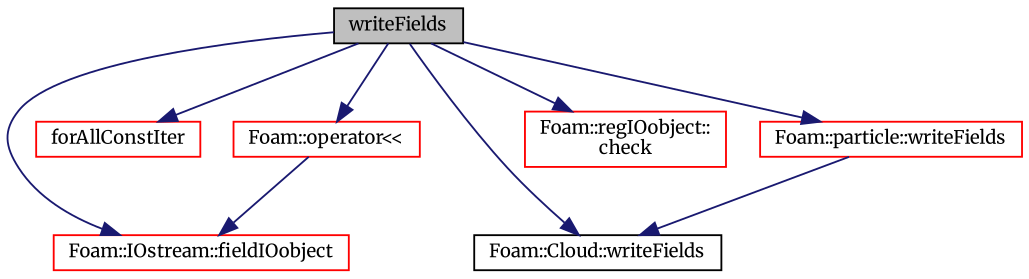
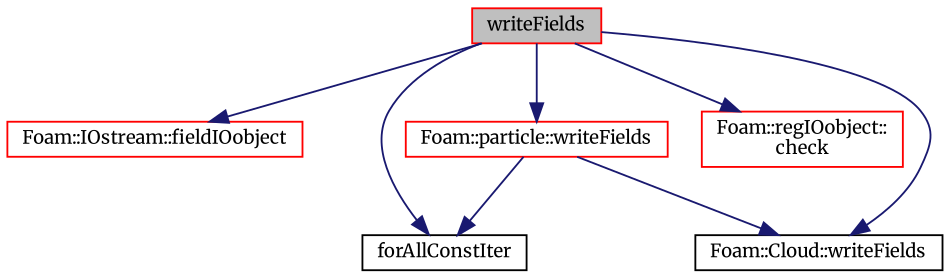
node "writeFields": color black -> red
node "forAllConstIter": color red -> black
node "Foam::operator<<": removed
edge "Foam::particle::writeFields" -> "forAllConstIter": added
